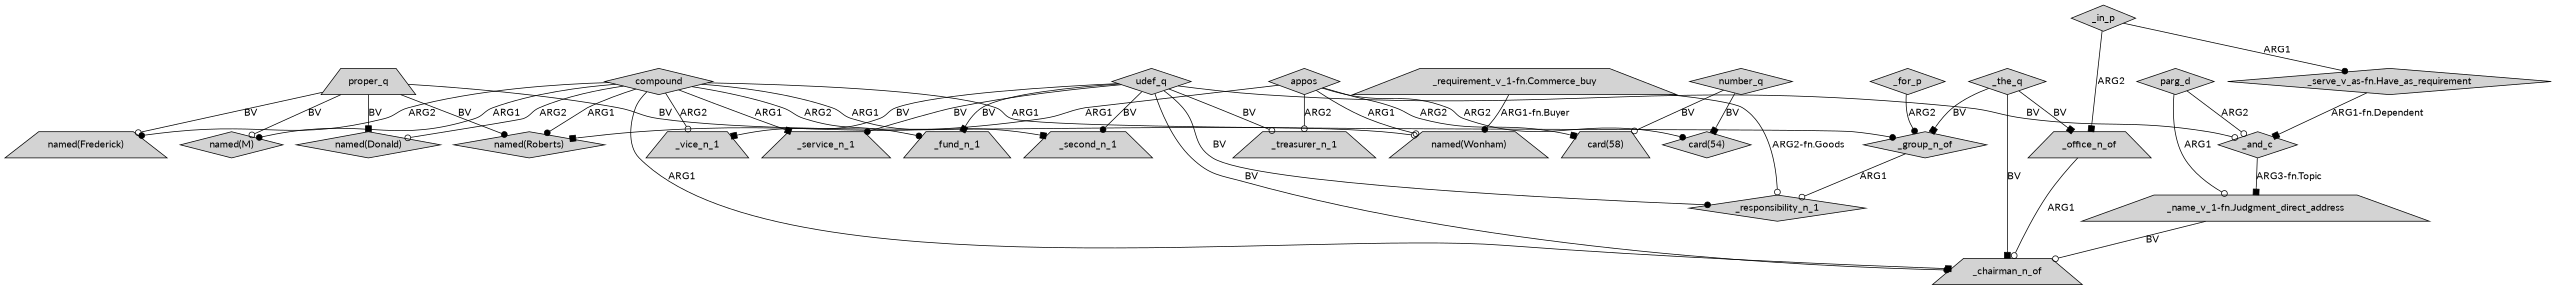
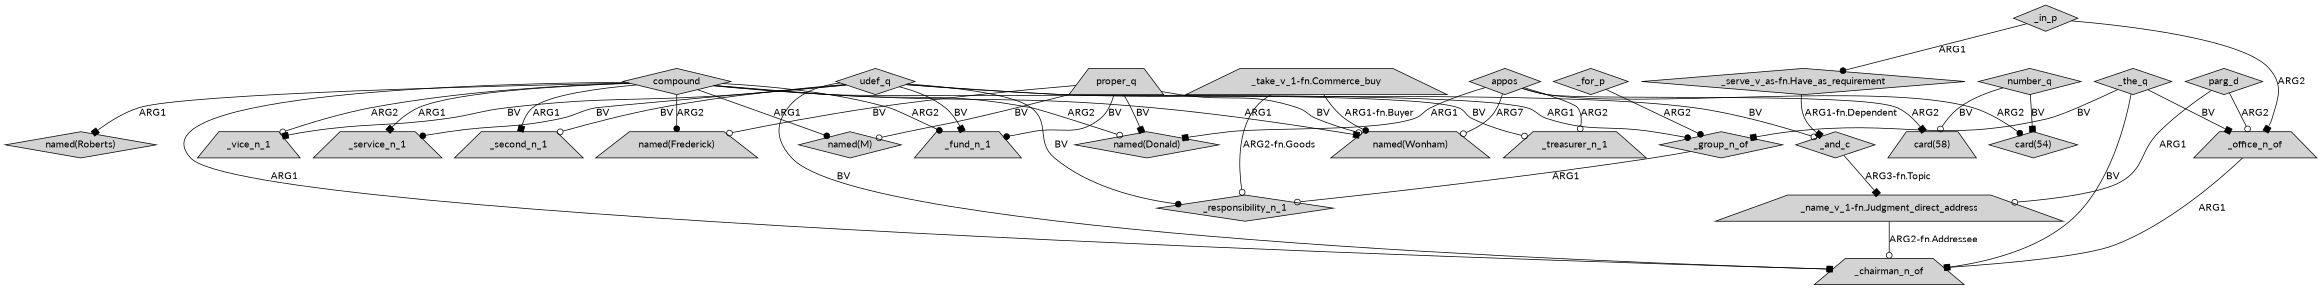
node "_requirement_v_1-fn.Commerce_buy": label "_requirement_v_1-fn.Commerce_buy" -> "_take_v_1-fn.Commerce_buy"
edge "compound" -> "named(Wonham)": added, label "ARG1"
edge "compound" -> "named(Roberts)": arrowhead dot -> box
edge "udef_q" -> "_second_n_1": arrowhead dot -> odot
edge "parg_d" -> "_and_c": now "parg_d" -> "_office_n_of"
edge "appos" -> "named(Wonham)": label "ARG1" -> "ARG7"
edge "proper_q" -> "named(Roberts)": now "proper_q" -> "_fund_n_1"
edge "appos" -> "named(Roberts)": now "appos" -> "named(Donald)"
edge "_name_v_1-fn.Judgment_direct_address" -> "_chairman_n_of": label "BV" -> "ARG2-fn.Addressee"
